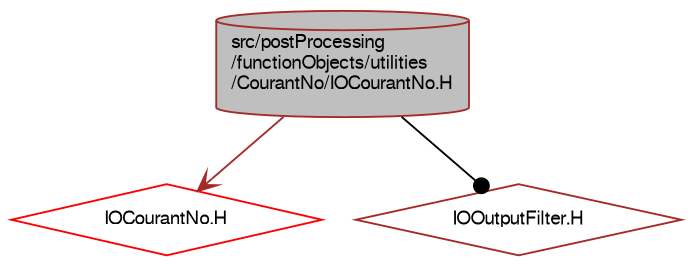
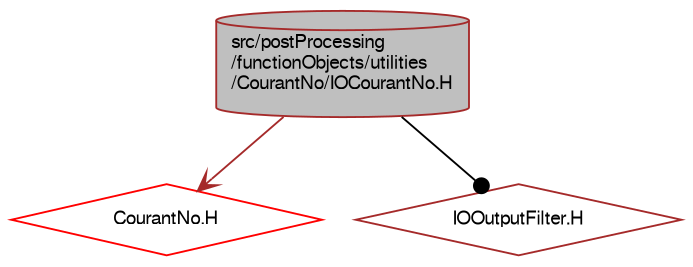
node "IOCourantNo.H": label "IOCourantNo.H" -> "CourantNo.H"
